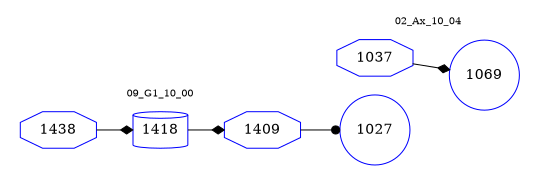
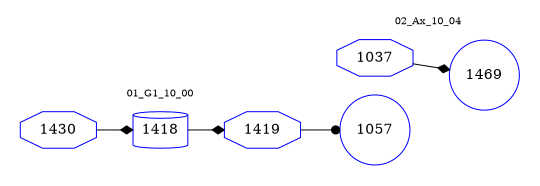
node "1069": label "1069" -> "1469"
cluster "09_G1_10_00": label "09_G1_10_00" -> "01_G1_10_00"
node "1438": label "1438" -> "1430"
node "1409": label "1409" -> "1419"
node "1027": label "1027" -> "1057"
